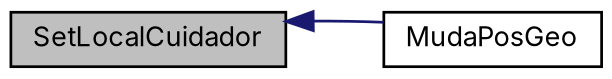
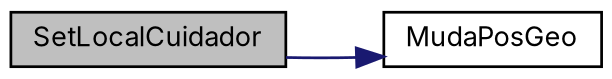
edge "MudaPosGeo" -> "SetLocalCuidador": reversed
